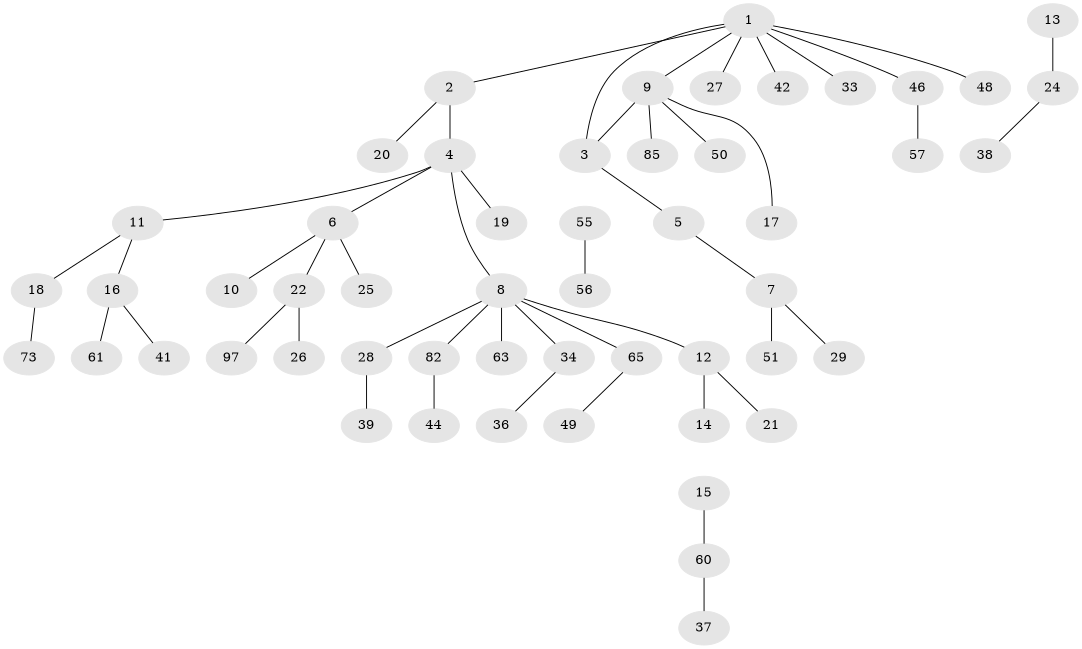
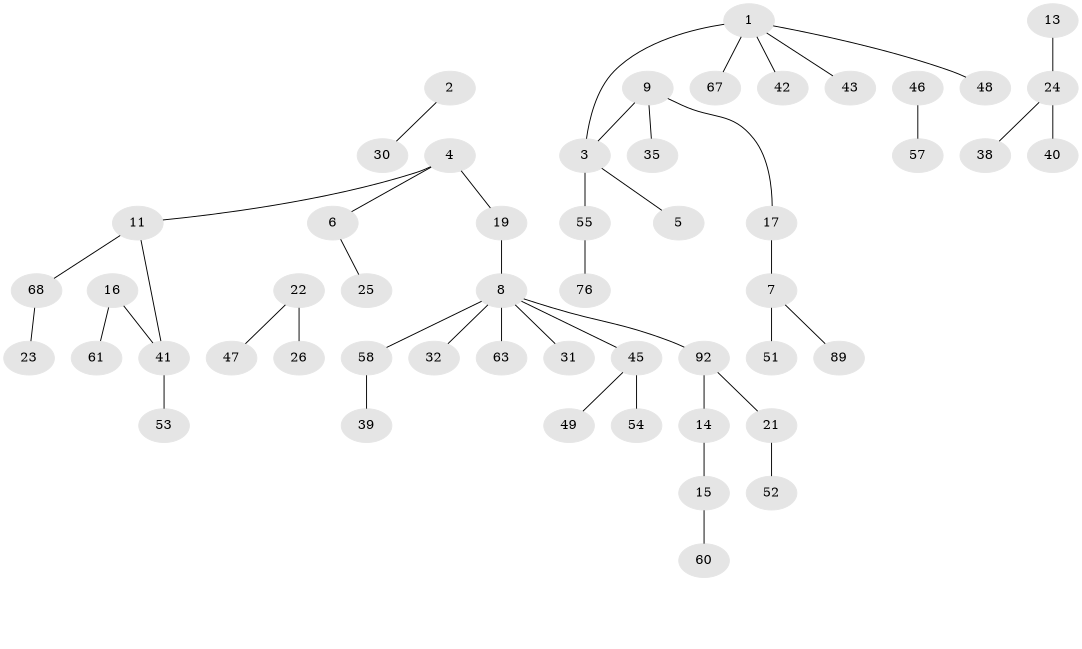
edge "1" -- "46": removed
edge "1" -- "2": removed
edge "1" -- "9": removed
node "27": label "27" -> "67"
node "33": label "33" -> "43"
edge "2" -- "4": removed
node "20": label "20" -> "30"
node "85": label "85" -> "35"
node "50": removed
node "40": added
edge "3" -- "55": added
edge "4" -- "8": now "19" -- "8"
edge "11" -- "16": now "11" -- "41"
edge "6" -- "22": removed
edge "5" -- "7": now "17" -- "7"
node "18": label "18" -> "68"
node "10": removed
node "56": label "56" -> "76"
node "73": label "73" -> "23"
node "97": label "97" -> "47"
node "28": label "28" -> "58"
node "82": label "82" -> "32"
node "34": label "34" -> "31"
node "65": label "65" -> "45"
node "12": label "12" -> "92"
node "29": label "29" -> "89"
node "53": added
node "44": removed
node "36": removed
node "54": added
edge "14" -- "15": added
node "52": added
node "37": removed
